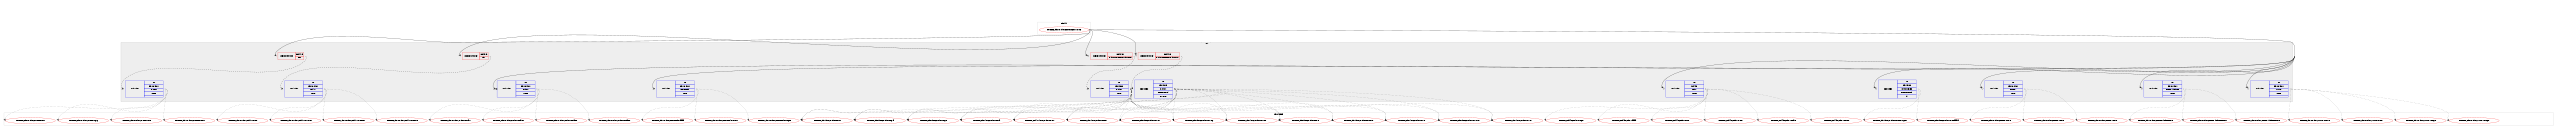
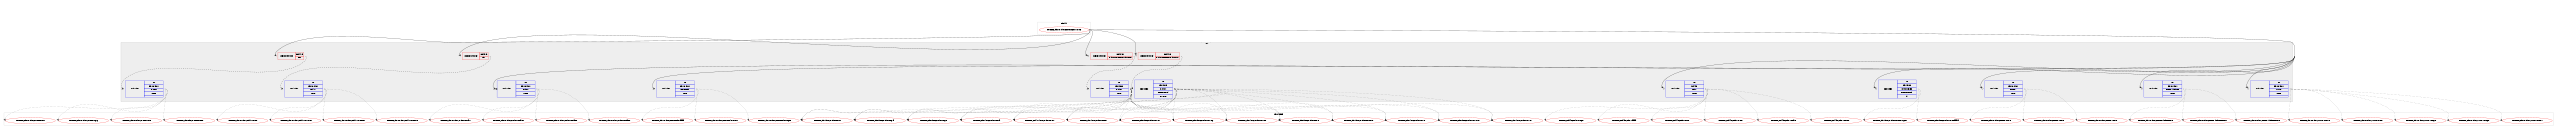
node "portage://dev-python/pytest-3.10.1": label "portage://dev-python/pytest-3.10.1" -> "portage://dev-dep/pytest-3.10.1"
node "portage://dev-python/numpy-1.15.4": added
